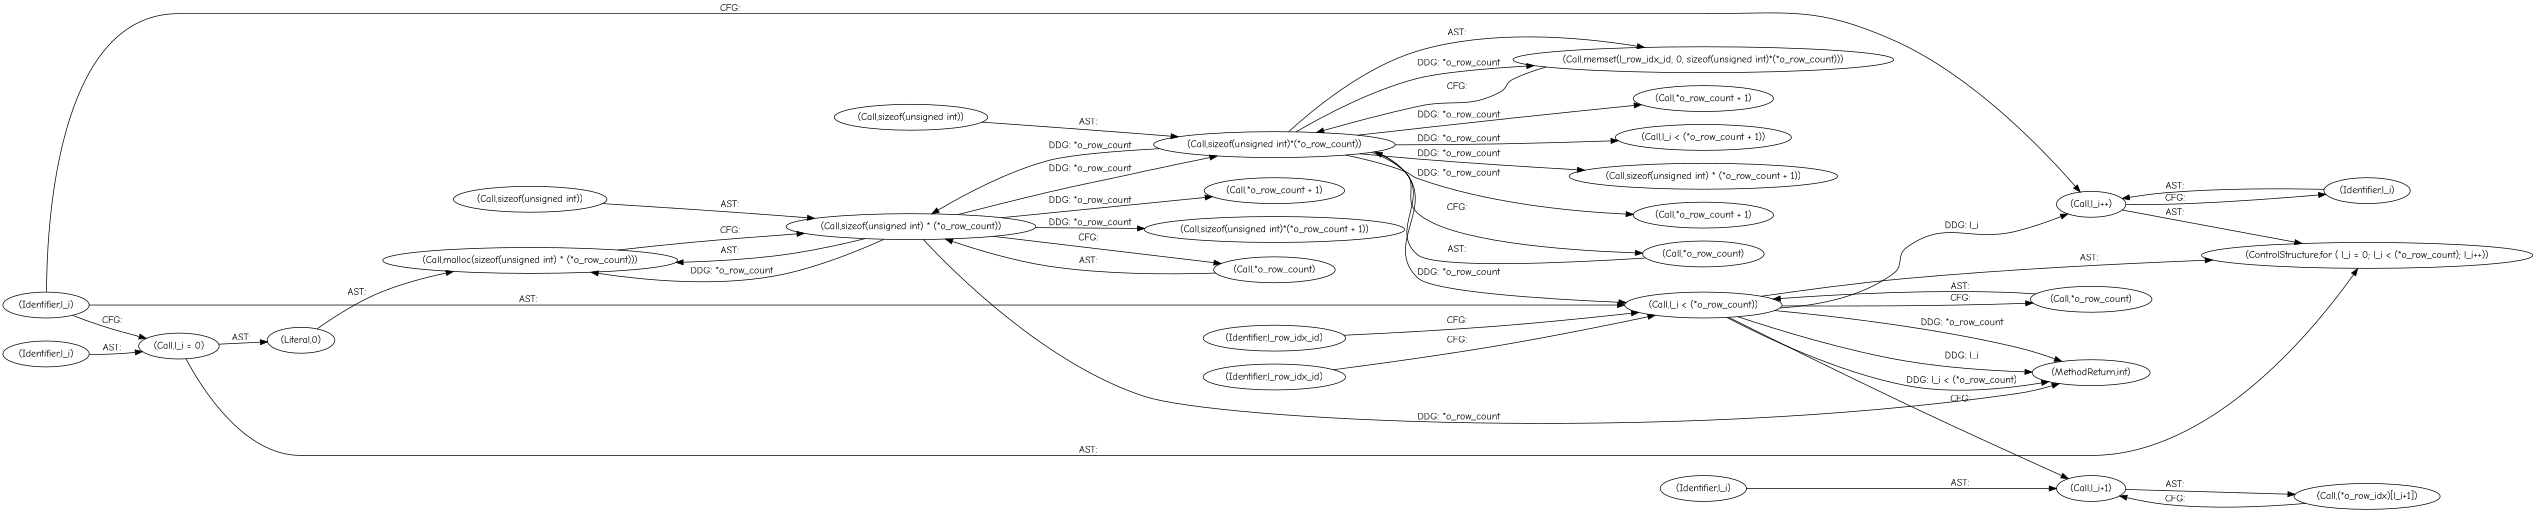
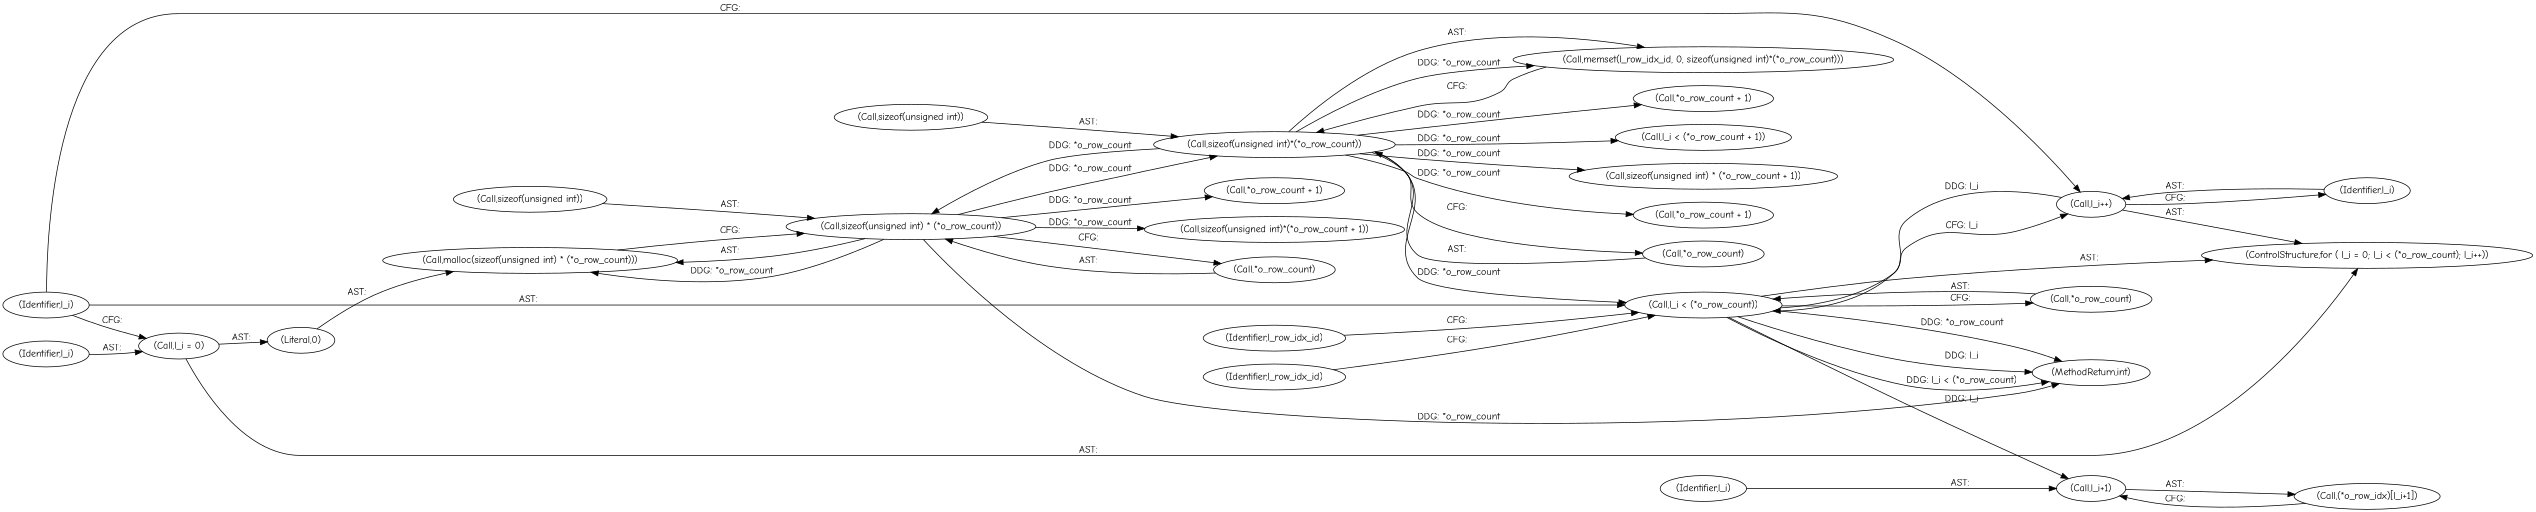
edge "(Call,l_i < (*o_row_count))" -> "(Call,l_i++)": label "DDG: l_i" -> "CFG: l_i"
edge "(Call,l_i++)" -> "(Call,l_i < (*o_row_count))": added, label "DDG: l_i"
edge "(Call,l_i < (*o_row_count))" -> "(Call,l_i+1)": label "CFG: " -> "DDG: l_i"
